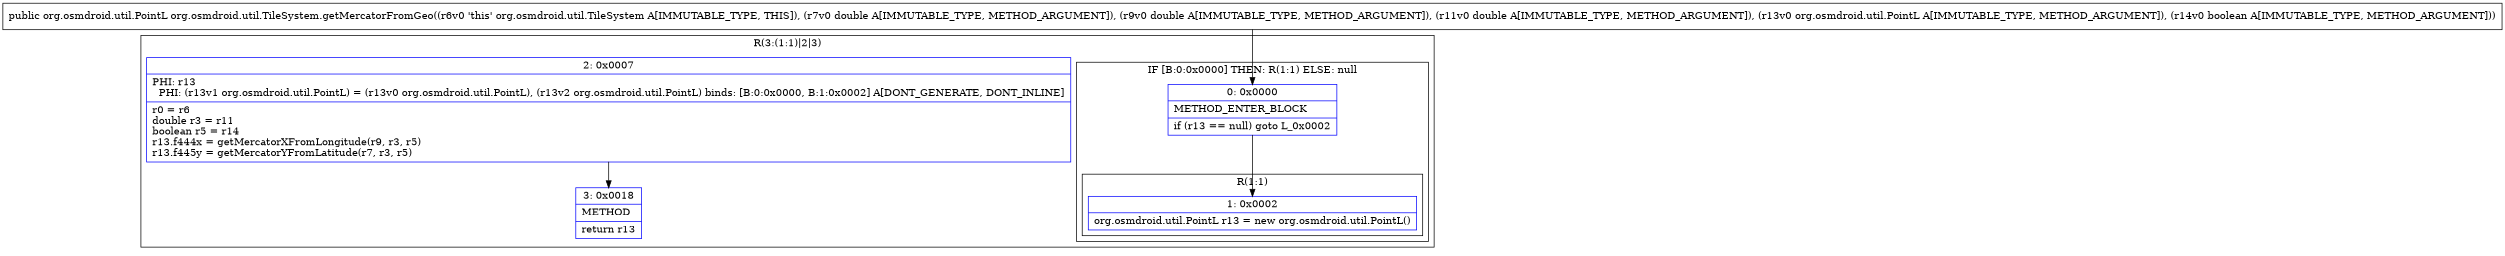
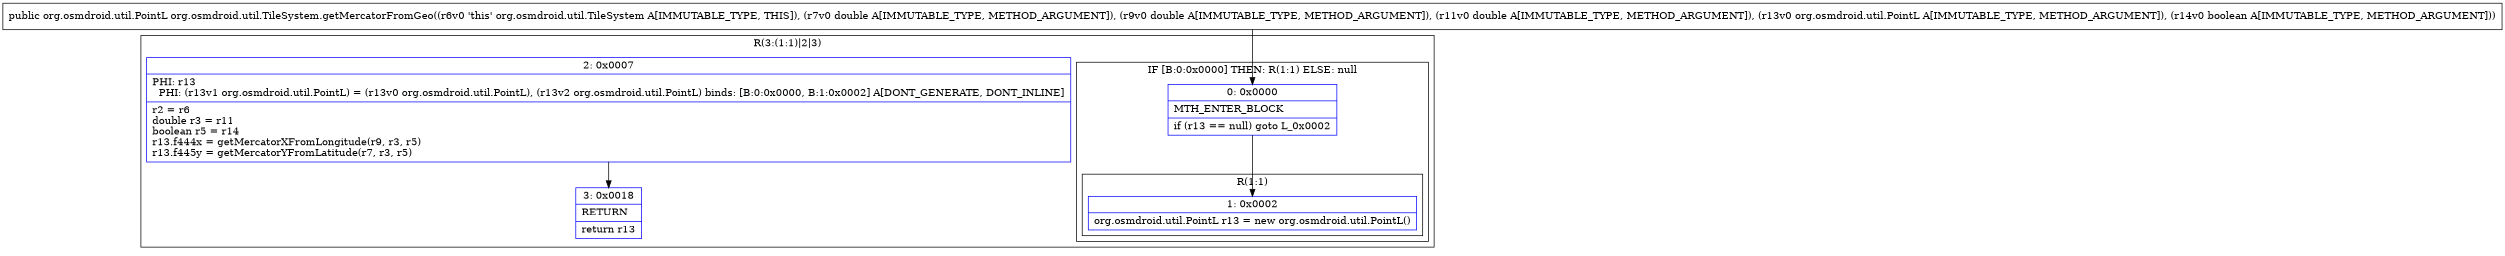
node "0: 0x0000": text "METHOD_ENTER_BLOCK" -> "MTH_ENTER_BLOCK"
node "2: 0x0007": text "r0 = r6" -> "r2 = r6"
node "3: 0x0018": text "METHOD" -> "RETURN"
